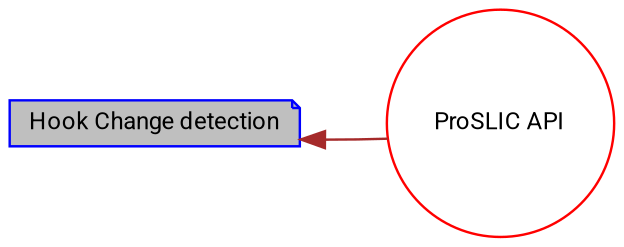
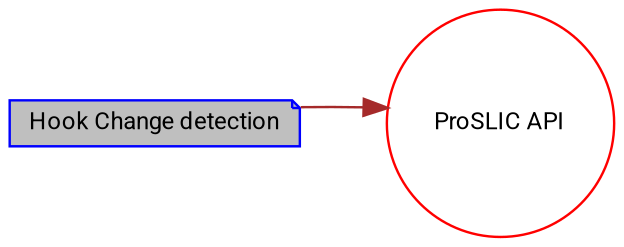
edge "ProSLIC API" -> "Hook Change detection": reversed
